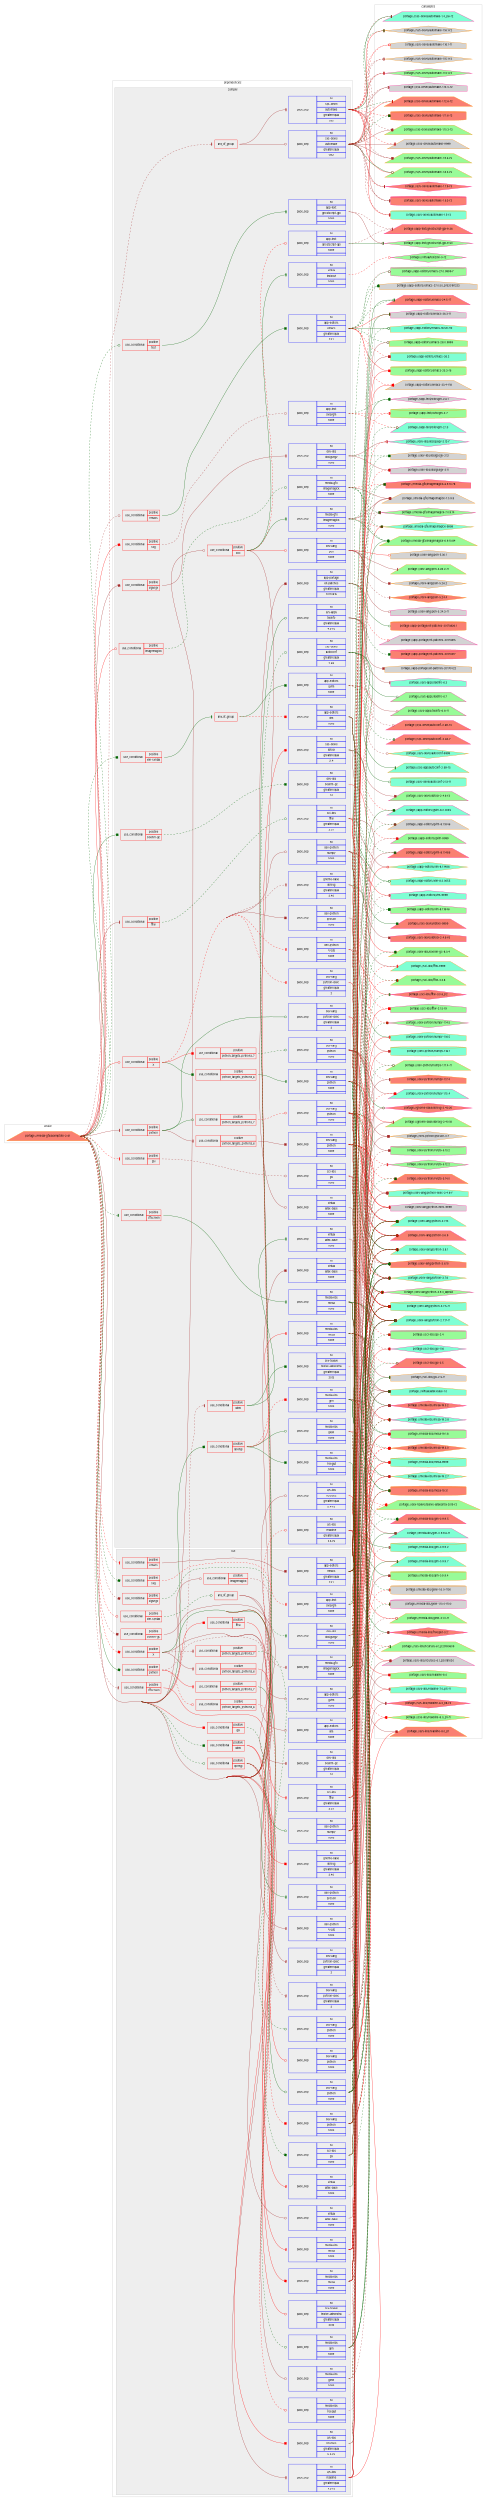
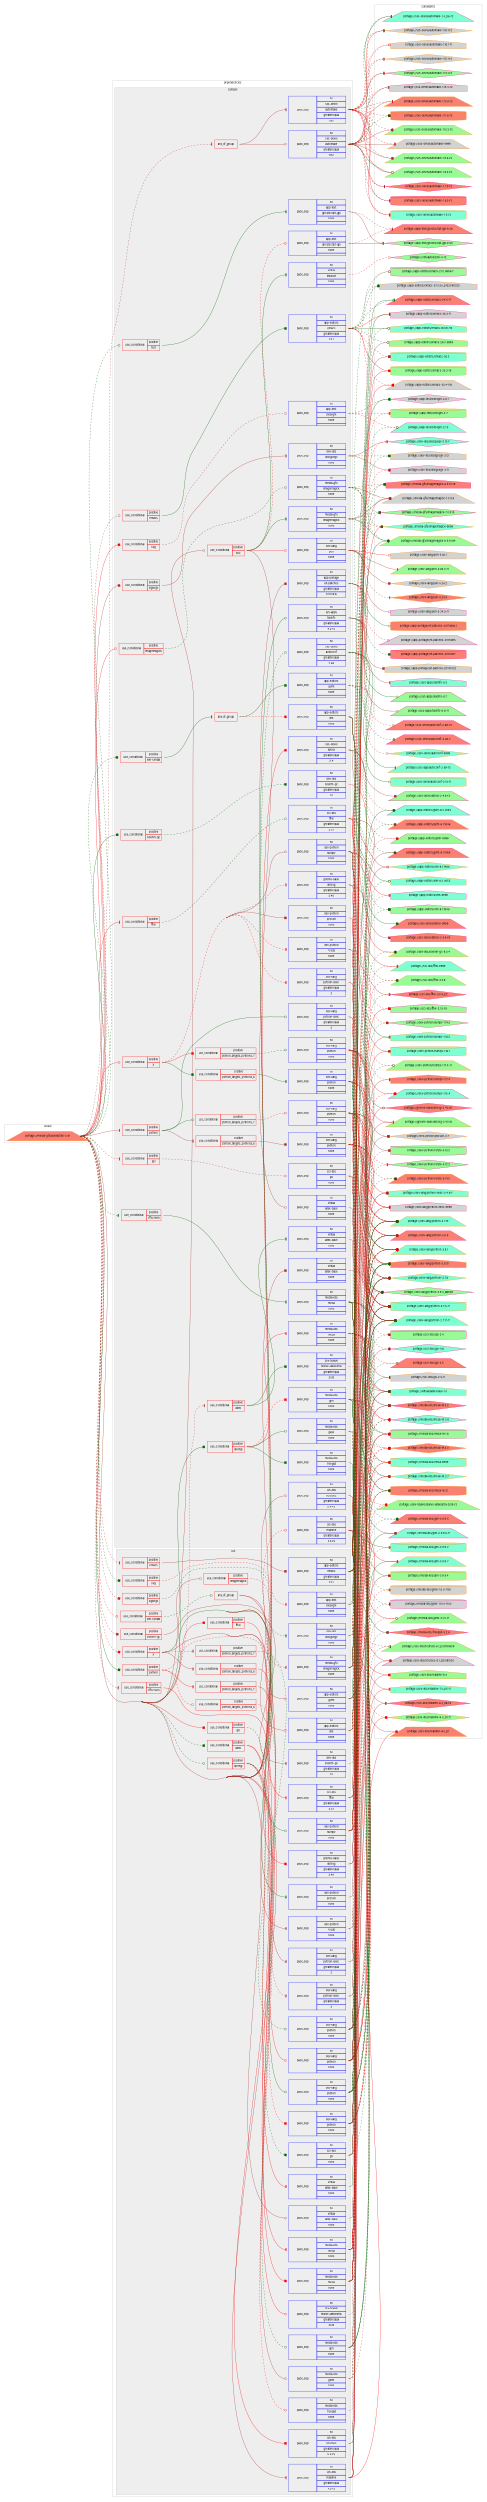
node "portage://app-editors/gvim-8.1.1846": fillcolor lightgrey -> salmon
node "portage://media-libs/freeglut-3.2.1": label "portage://media-libs/freeglut-3.2.1" -> "portage://media-libs/freeglut-3.2.6"
